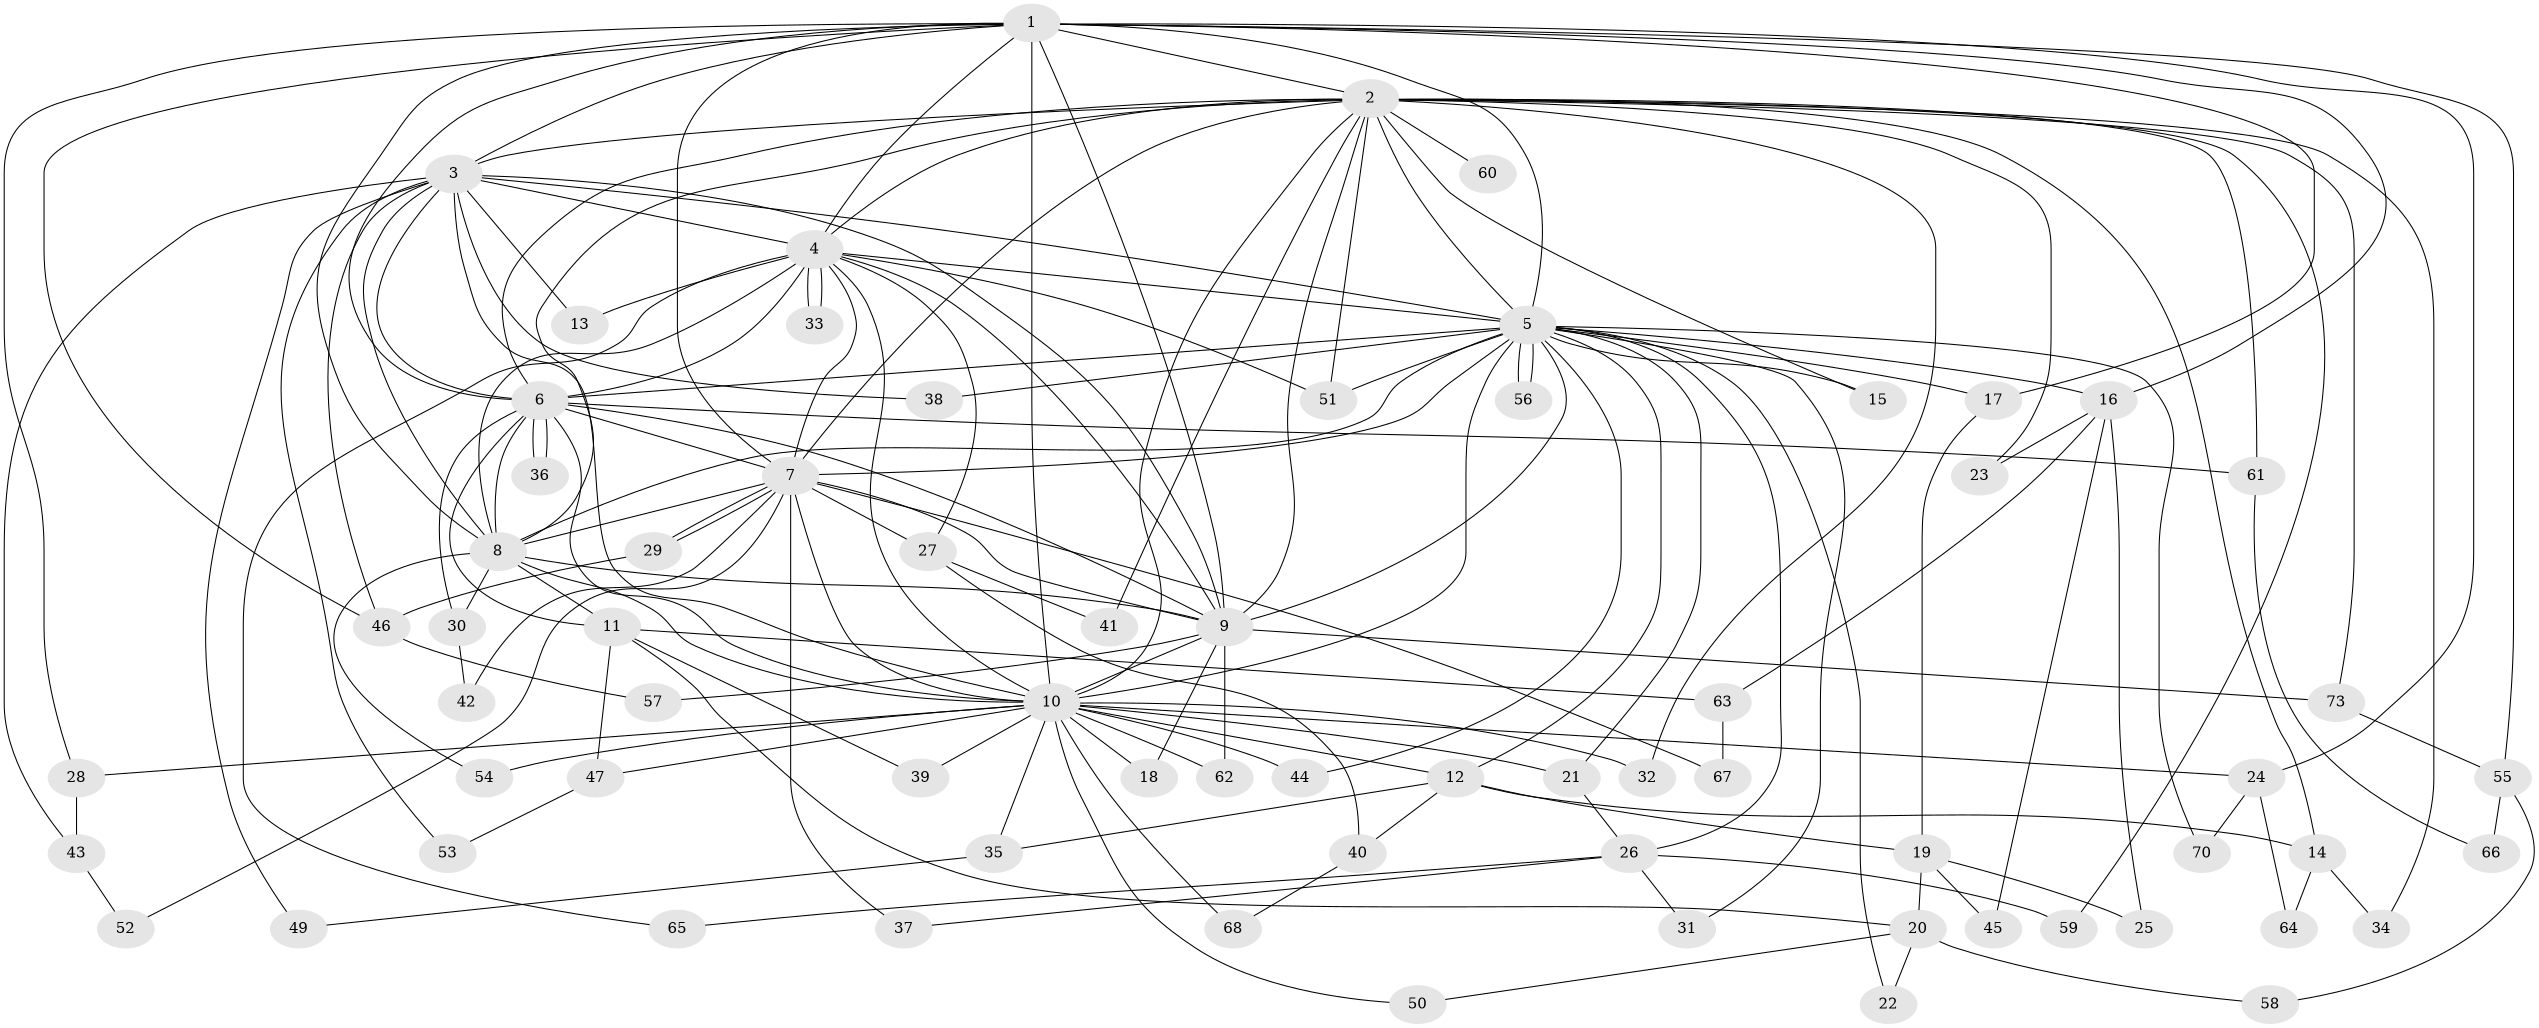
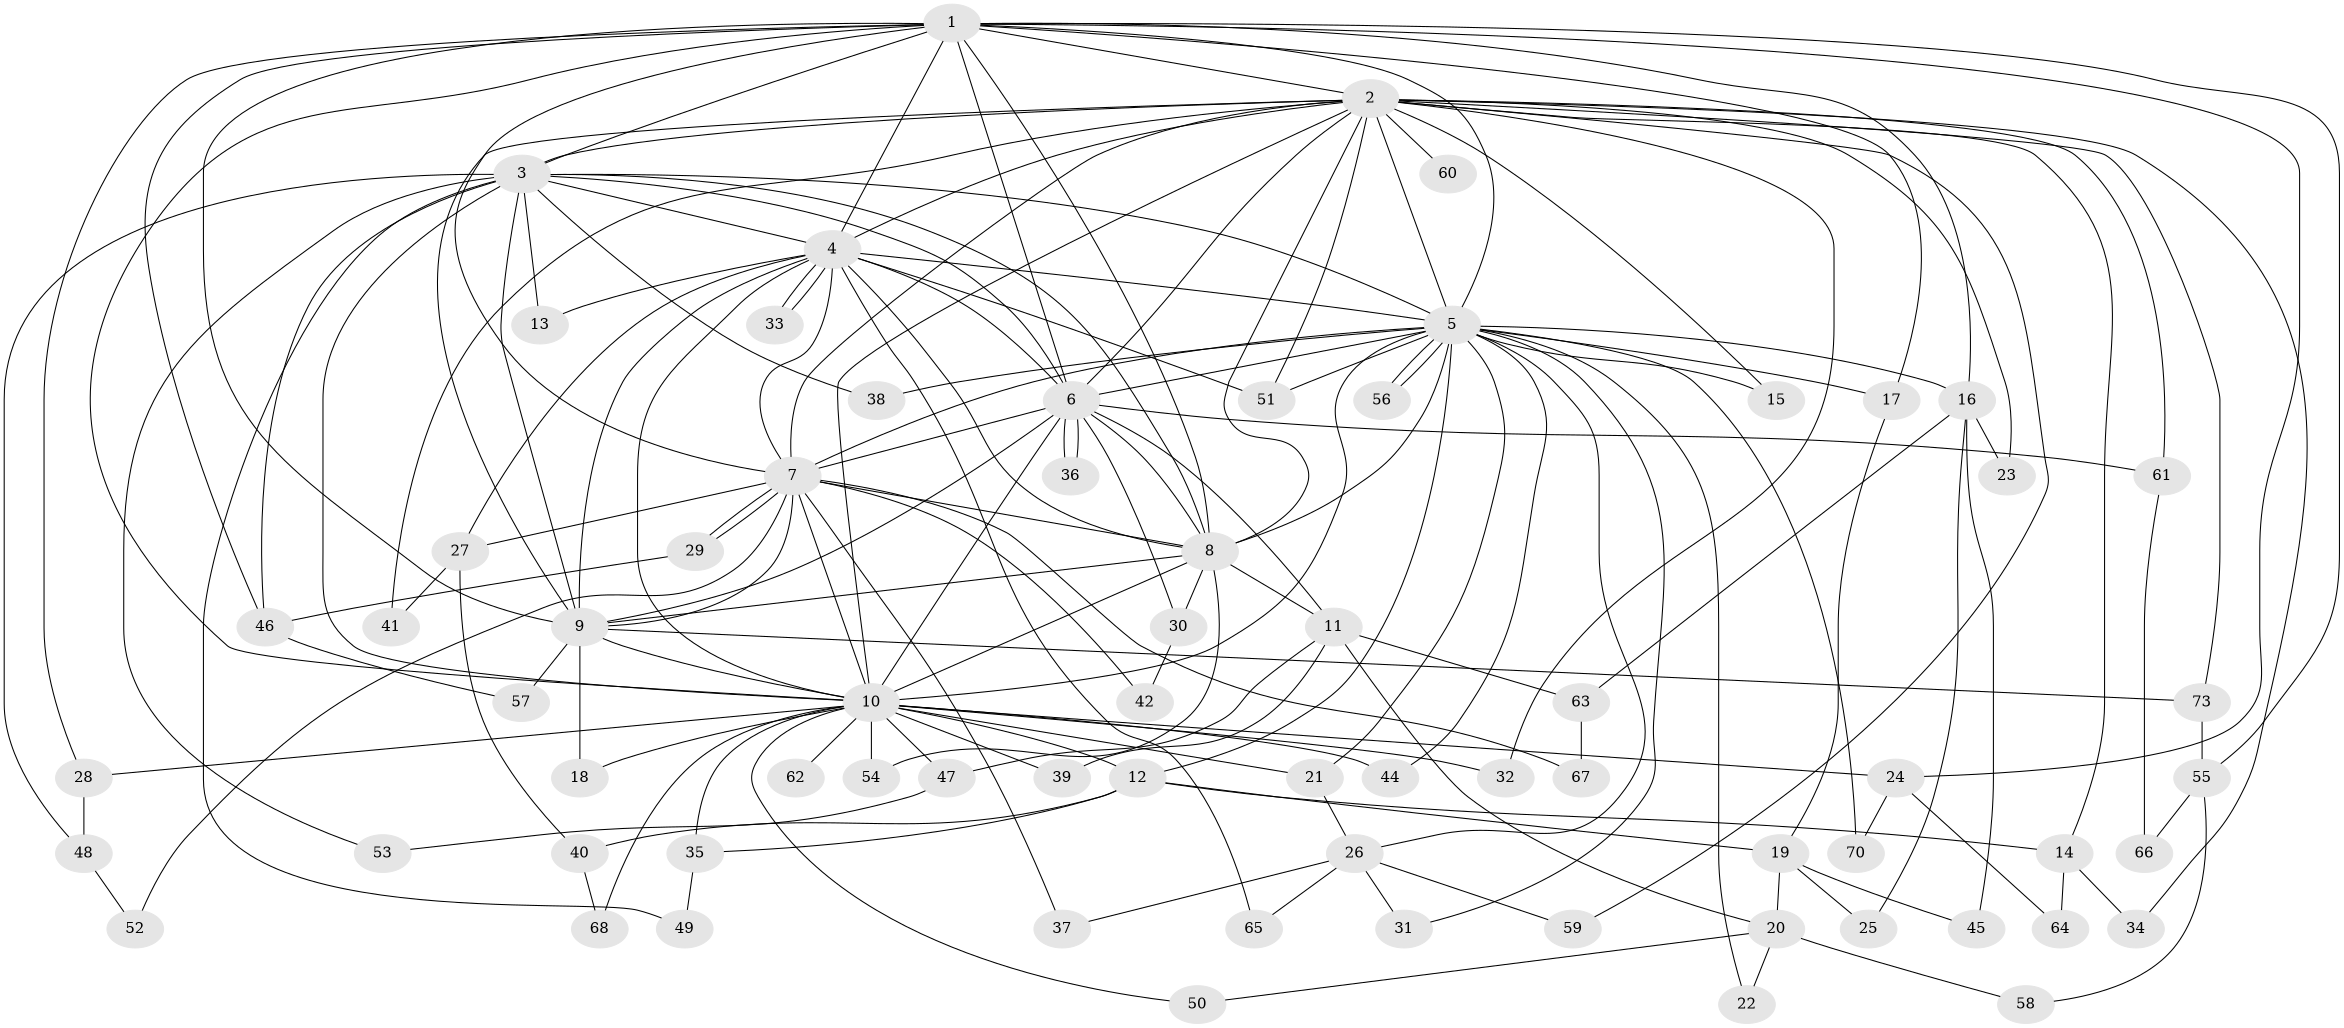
edge "5" -- "9": removed
edge "9" -- "62": removed
node "43": label "43" -> "48"
